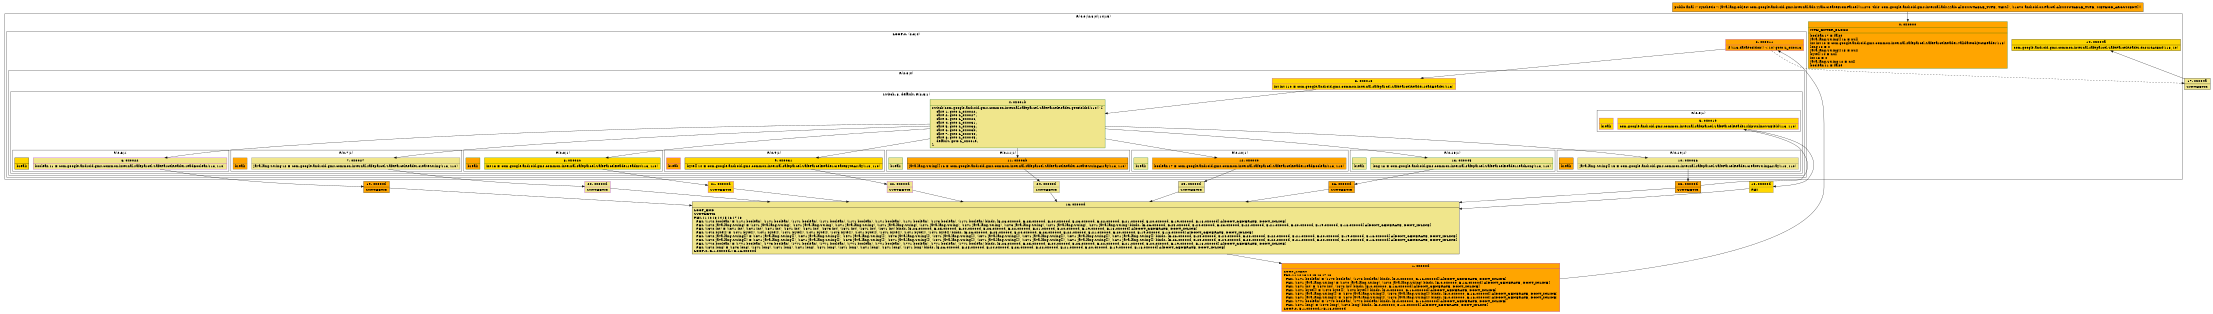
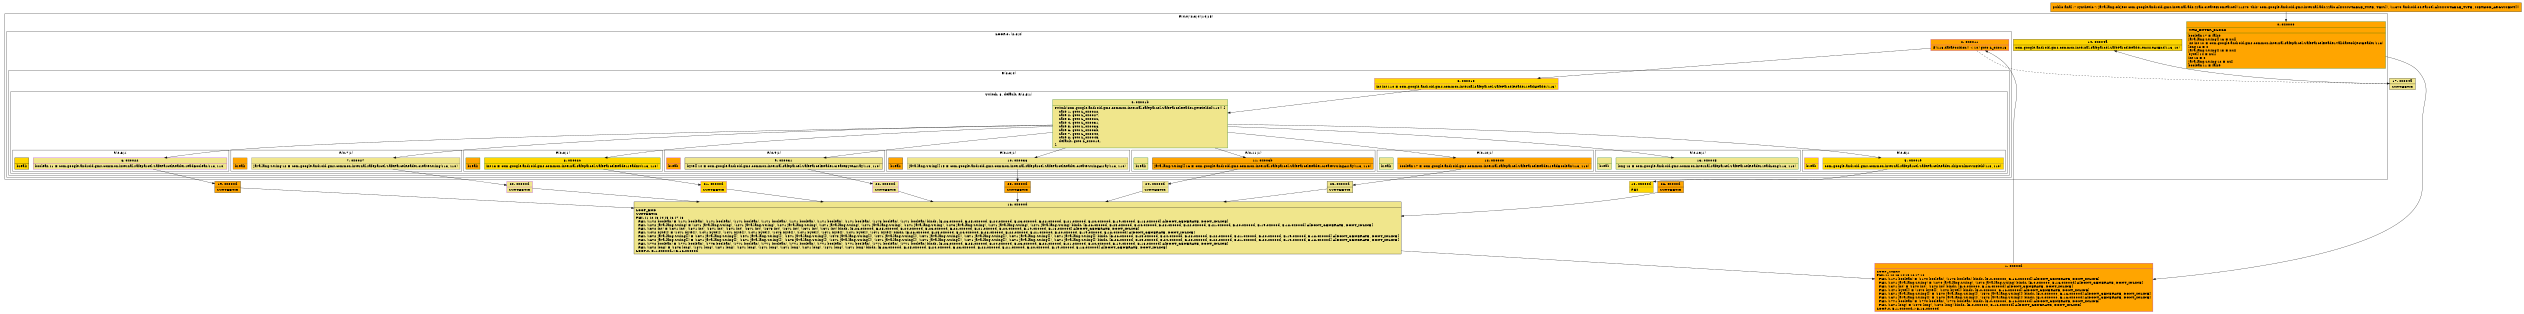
node "5: 0x001e": color purple -> gray40
node "9: 0x0031": fillcolor gold -> khaki
edge "13: 0x0045" -> "26: 0x000d": removed
edge "23: 0x000d" -> "5: 0x001e": now "4: 0x001b" -> "5: 0x001e"
edge "18: 0x000d" -> "16: 0x000d": removed
edge "0: 0x0000" -> "1: 0x000d": added
